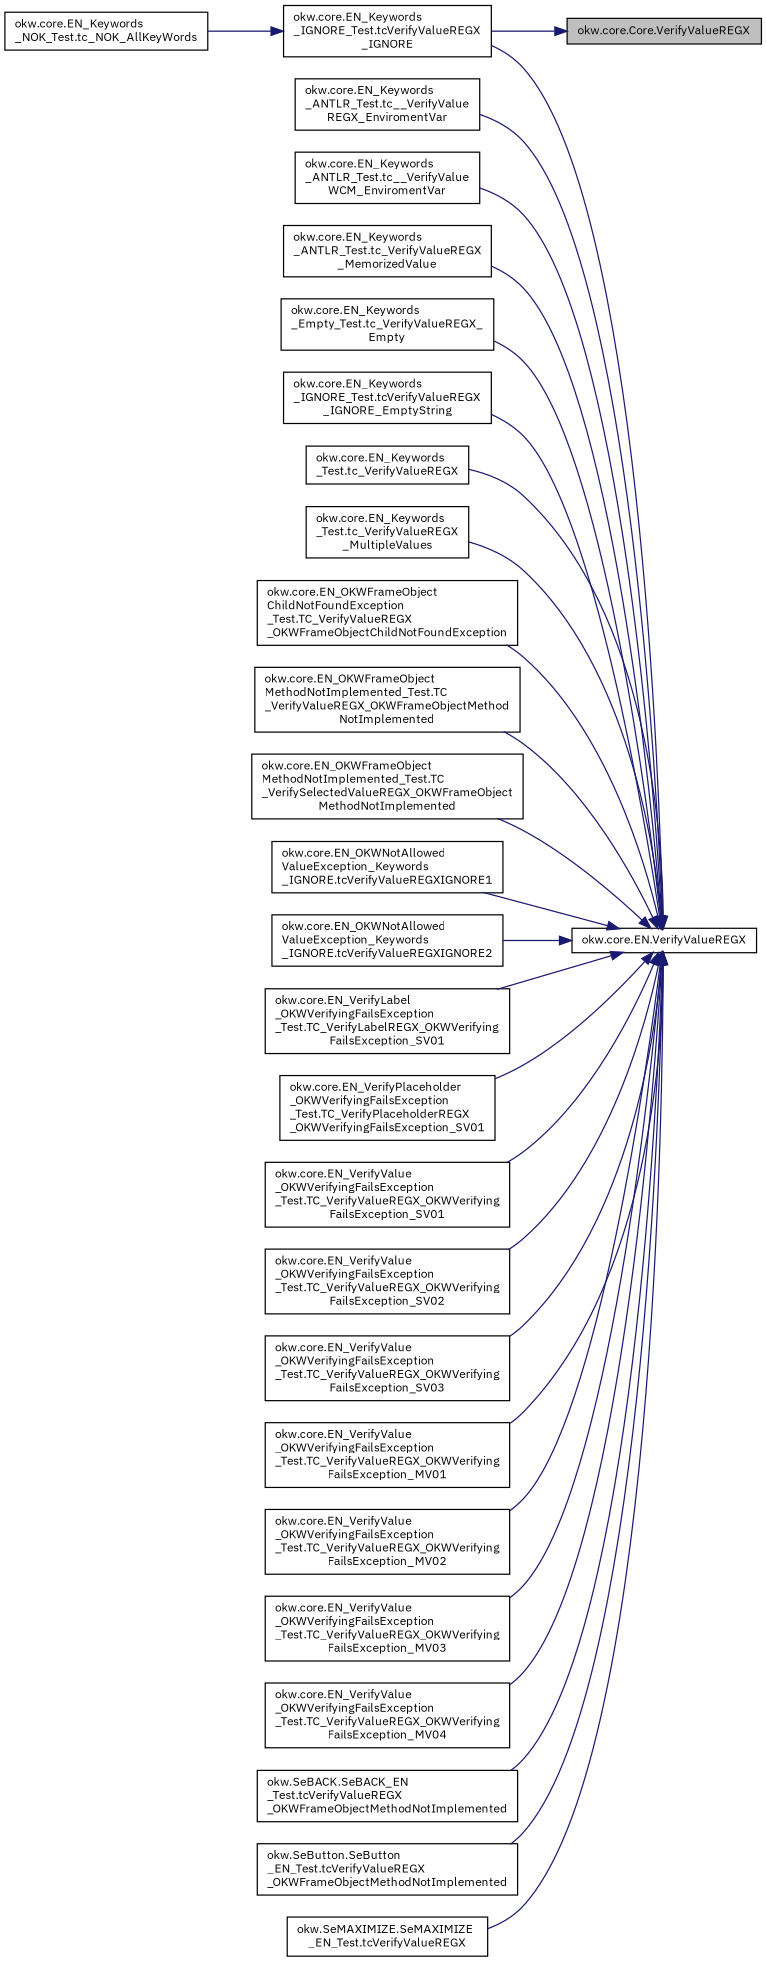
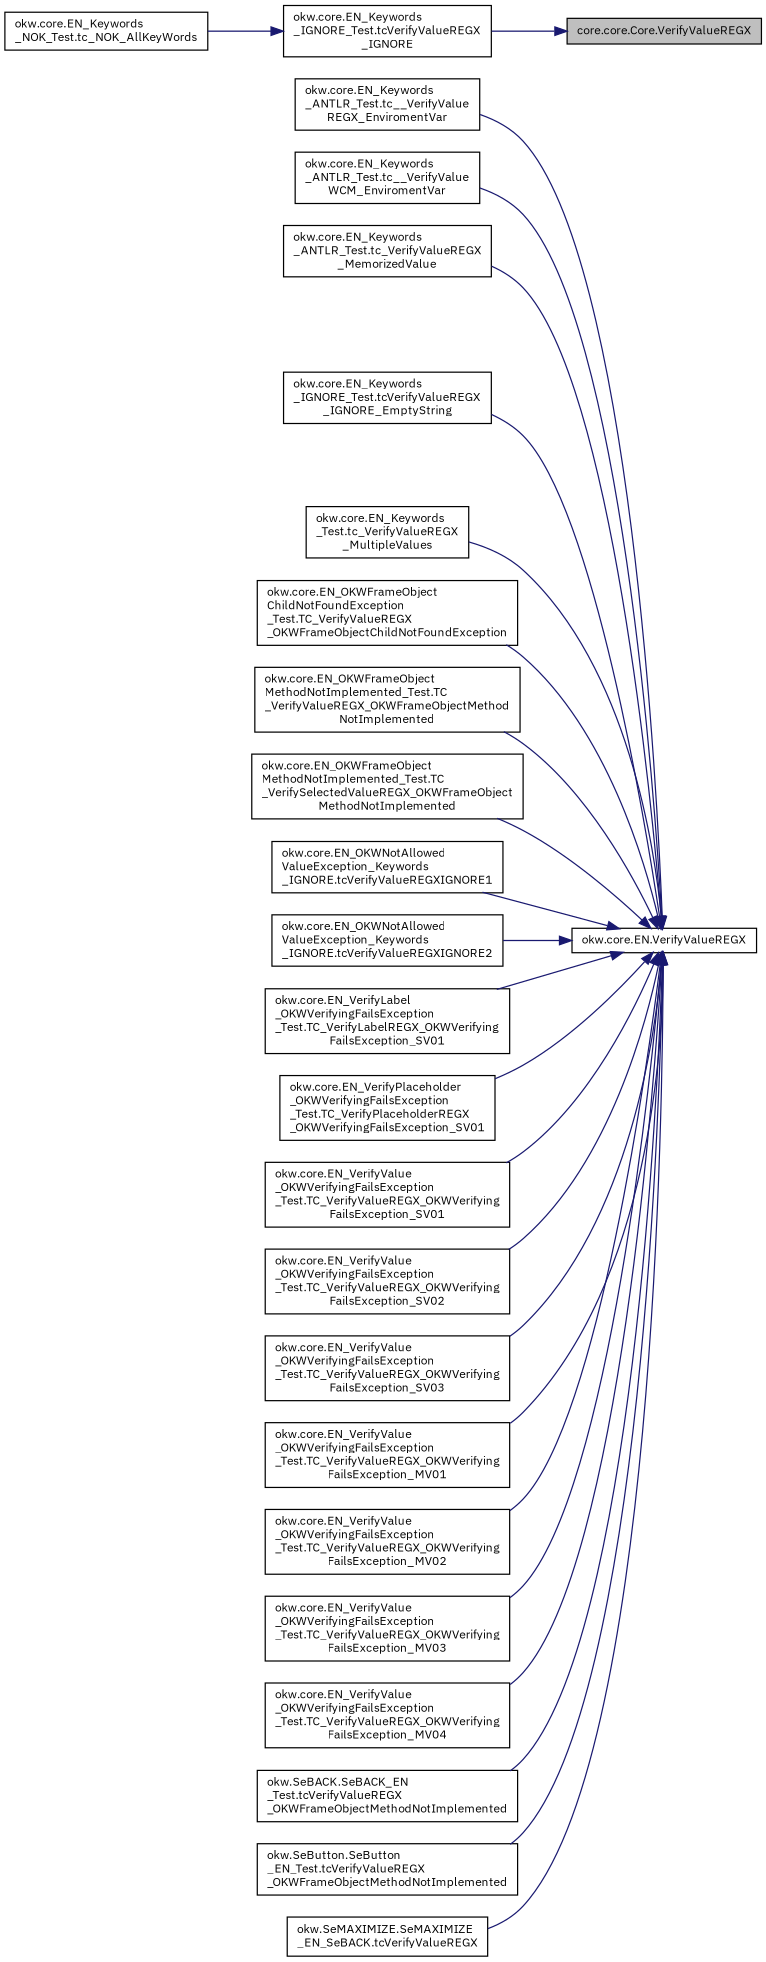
node "okw.core.Core.VerifyValueREGX": label "okw.core.Core.VerifyValueREGX" -> "core.core.Core.VerifyValueREGX"
node "okw.core.EN_Keywords _Empty_Test.tc_VerifyValueREGX_ Empty": removed
edge "okw.core.EN_Keywords _IGNORE_Test.tcVerifyValueREGX _IGNORE" -> "okw.core.EN.VerifyValueREGX": removed
node "okw.core.EN_Keywords _Test.tc_VerifyValueREGX": removed
node "okw.SeMAXIMIZE.SeMAXIMIZE _EN_Test.tcVerifyValueREGX": label "okw.SeMAXIMIZE.SeMAXIMIZE _EN_Test.tcVerifyValueREGX" -> "okw.SeMAXIMIZE.SeMAXIMIZE _EN_SeBACK.tcVerifyValueREGX"
